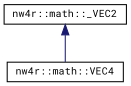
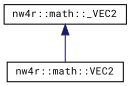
node "nw4r::math::VEC4": label "nw4r::math::VEC4" -> "nw4r::math::VEC2"
